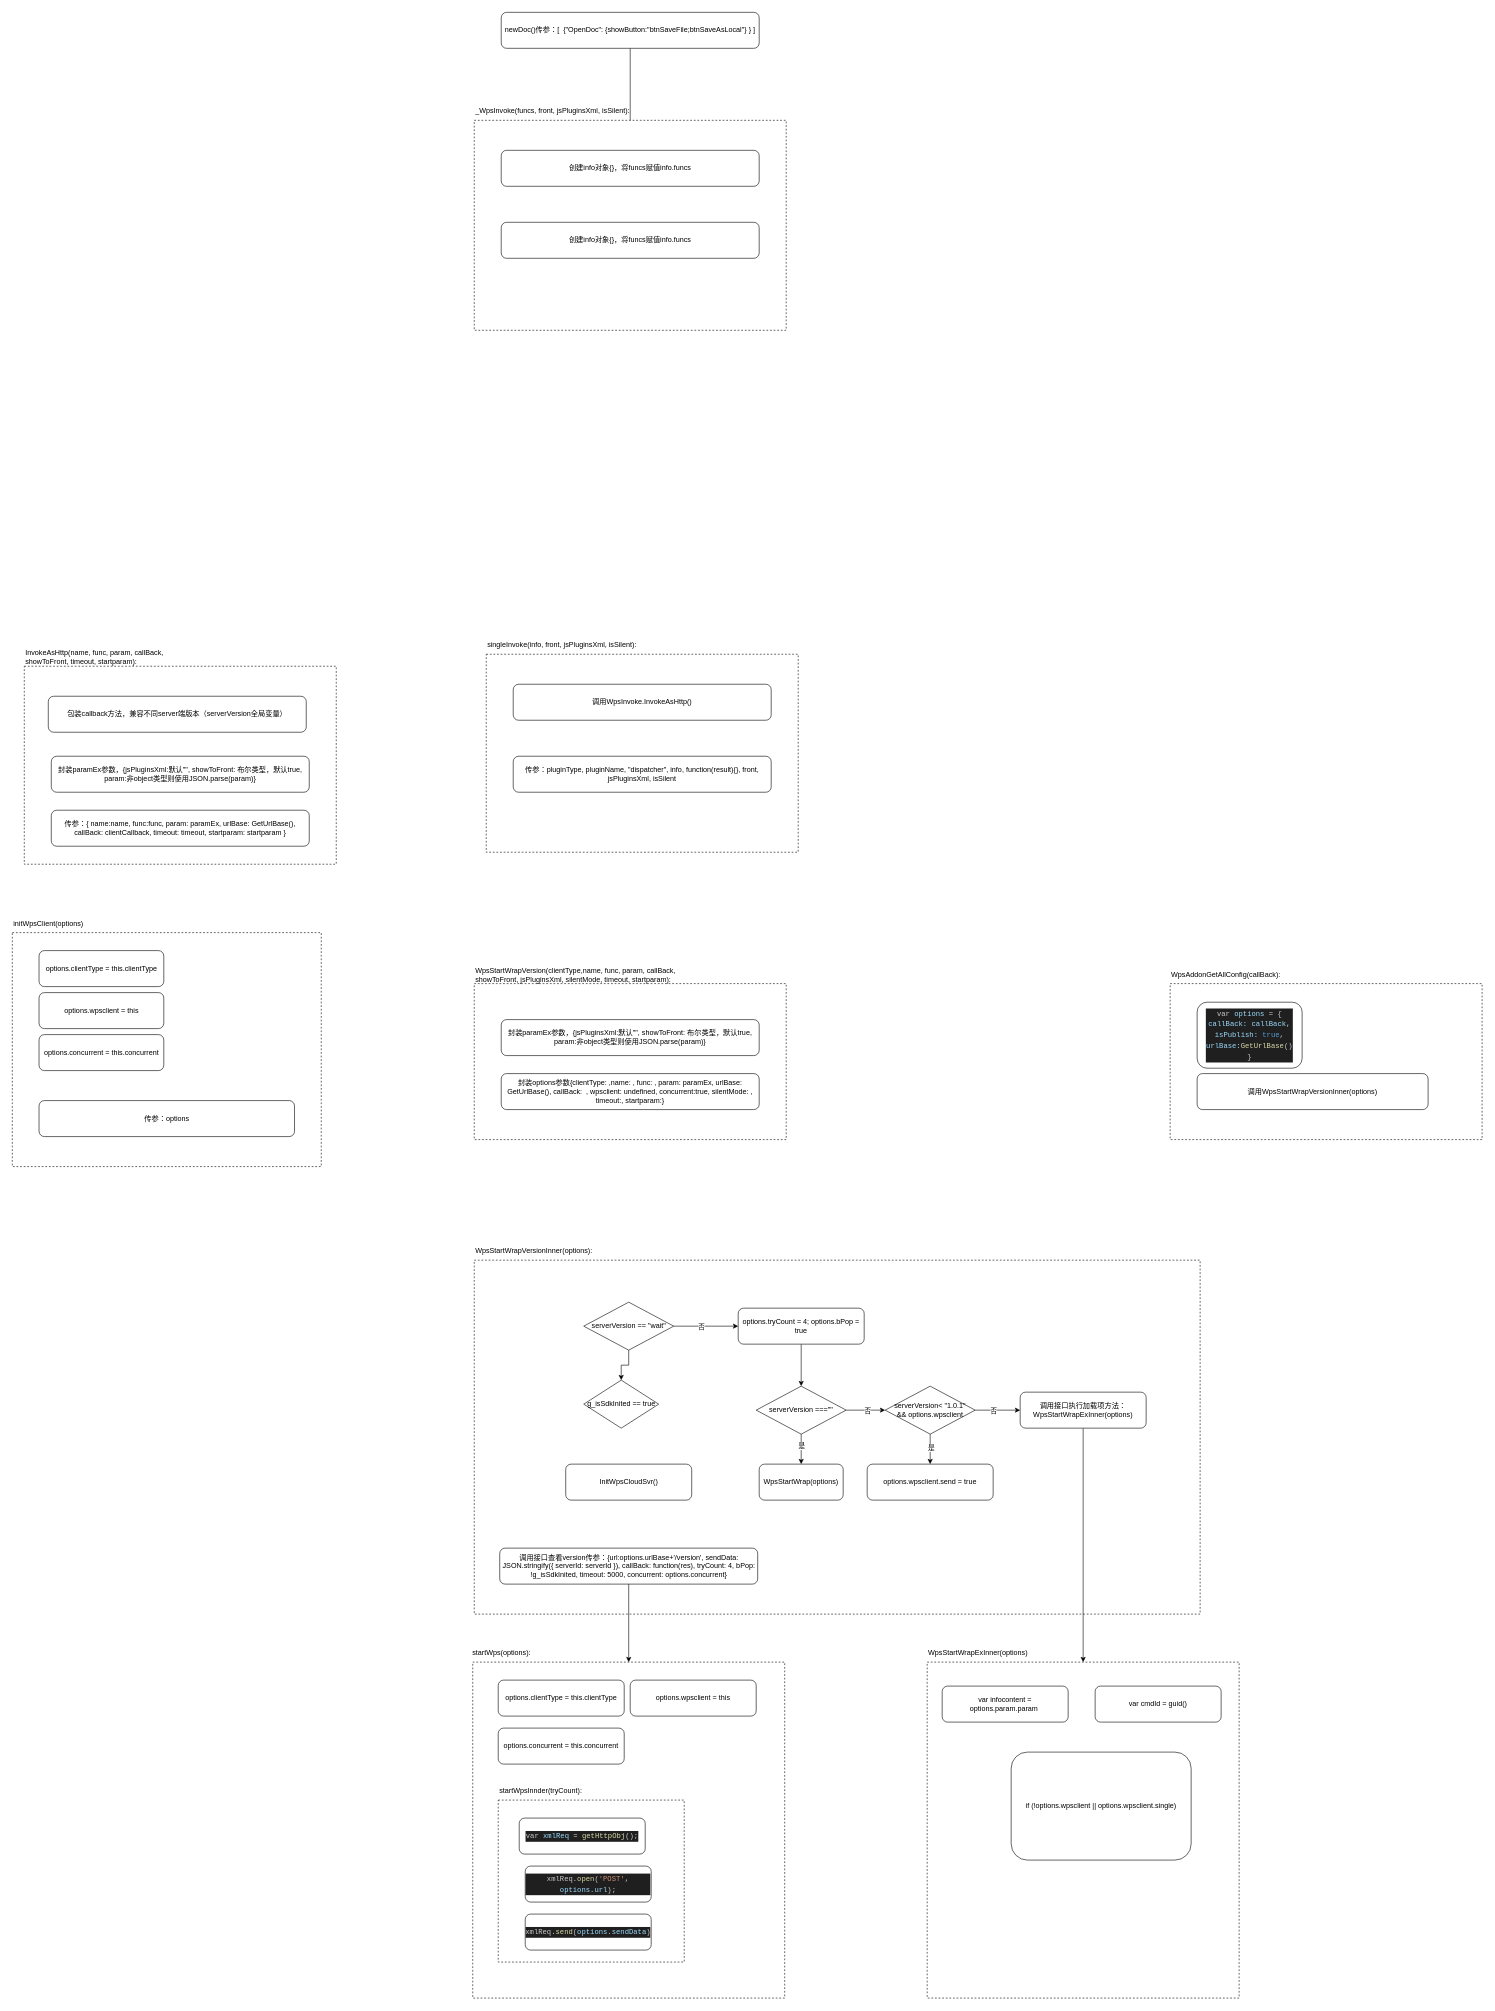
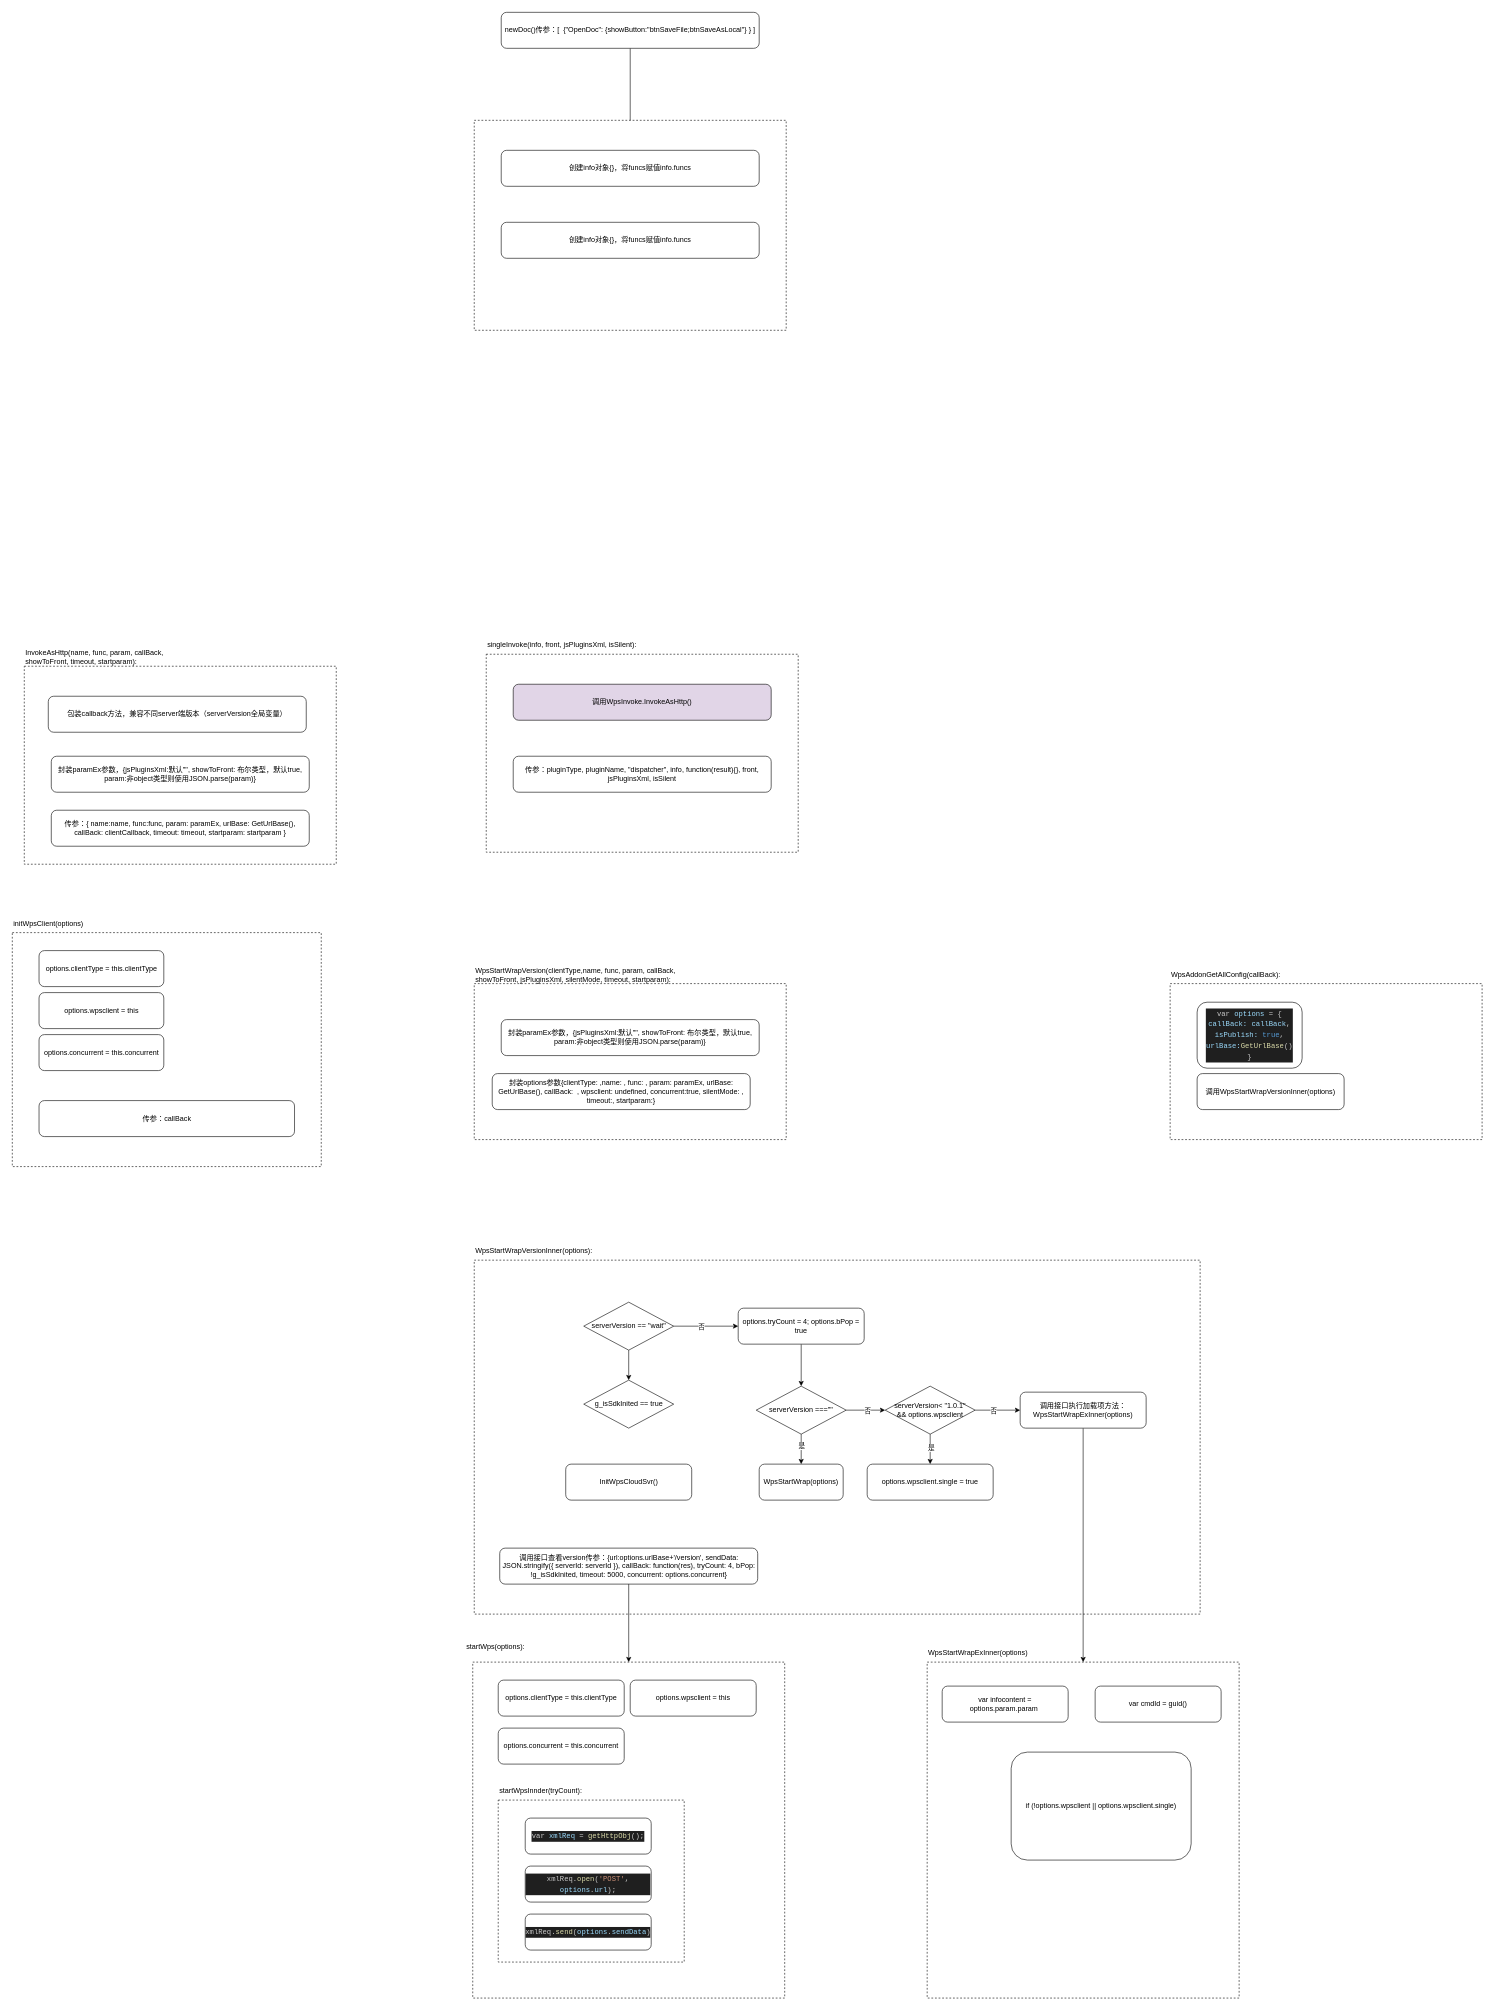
node "_WpsInvoke(funcs, front, jsPluginsXml, isSilent):": removed
node "调用WpsInvoke.InvokeAsHttp()": fillcolor #ffffff -> #e1d5e7
node "封装options参数{clientType: ,name: , func: , param: paramEx, urlBase: GetUrlBase(), callBack: , wpsclient: undefined, concurrent:true, silentMode: , timeout:, startparam:}": moved (630, 1092) -> (621, 1092)
node "调用WpsStartWrapVersionInner(options)": size 231x36 -> 147x36
node "传参：options": label "传参：options" -> "传参：callBack"
node "g_isSdkInited == true": size 75x48 -> 90x48
node "options.wpsclient.send = true": label "options.wpsclient.send = true" -> "options.wpsclient.single = true"
node "startWps(options):": moved (549, 1653) -> (543, 1647)
node "var xmlReq = getHttpObj();": moved (582, 1836) -> (588, 1836)
